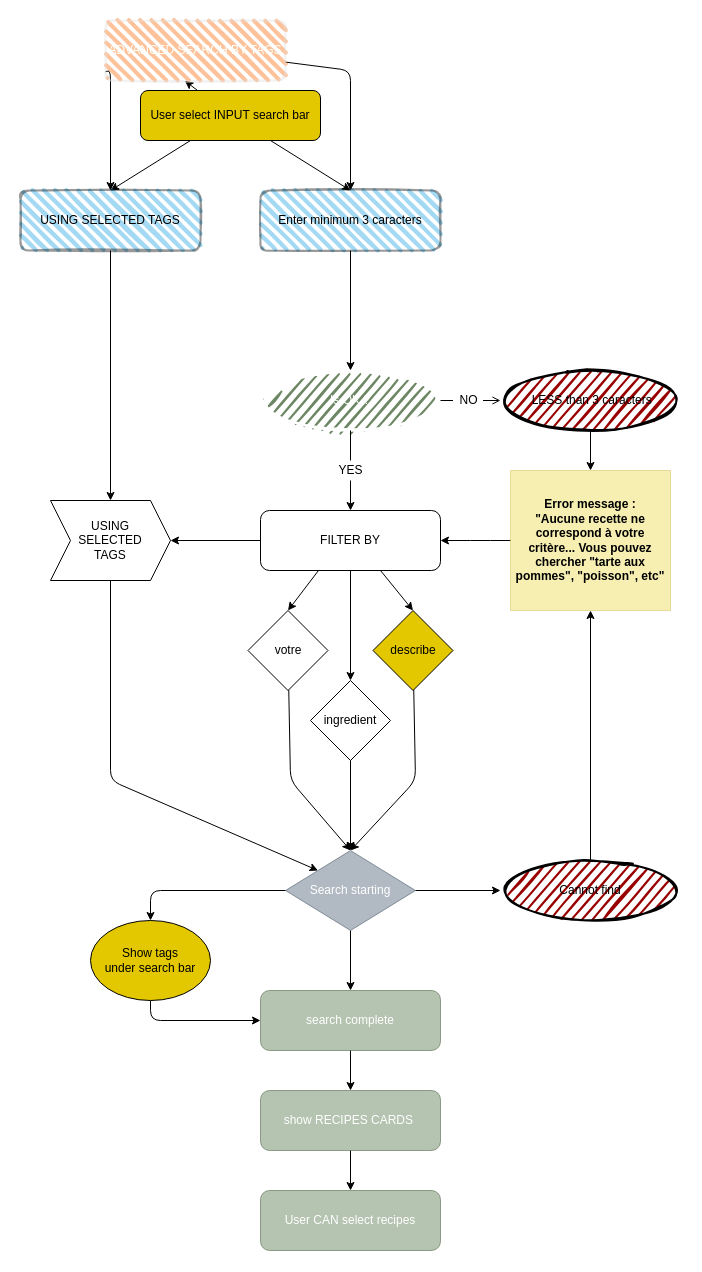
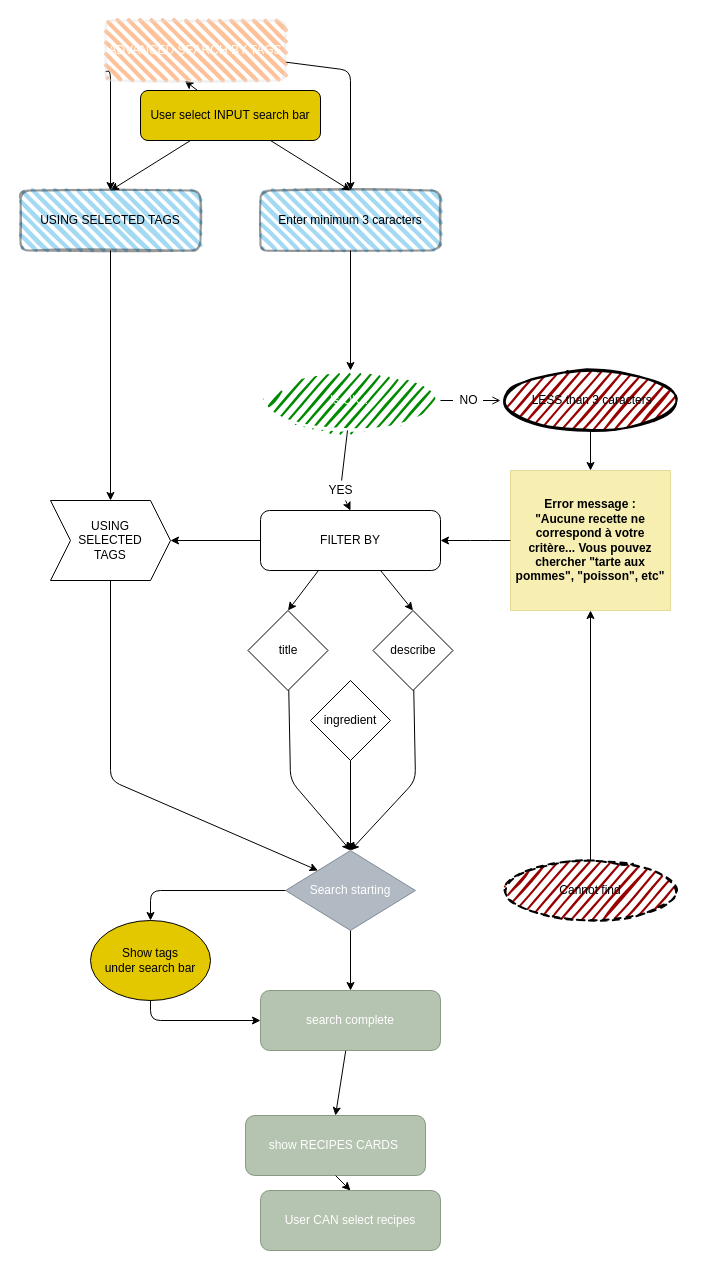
node "Is OK ?": fillcolor #6d8764 -> #008a00
node "YES": moved (351, 471) -> (341, 491)
edge "FILTER BY" -> "ingredient": removed
node "votre": label "votre" -> "title"
node "describe": fillcolor #e3c800 -> #ffffff
edge "Search starting" -> "Cannot find": removed
node "Cannot find": style solid -> dashed
node "show RECIPES CARDS": moved (351, 1121) -> (336, 1146)
